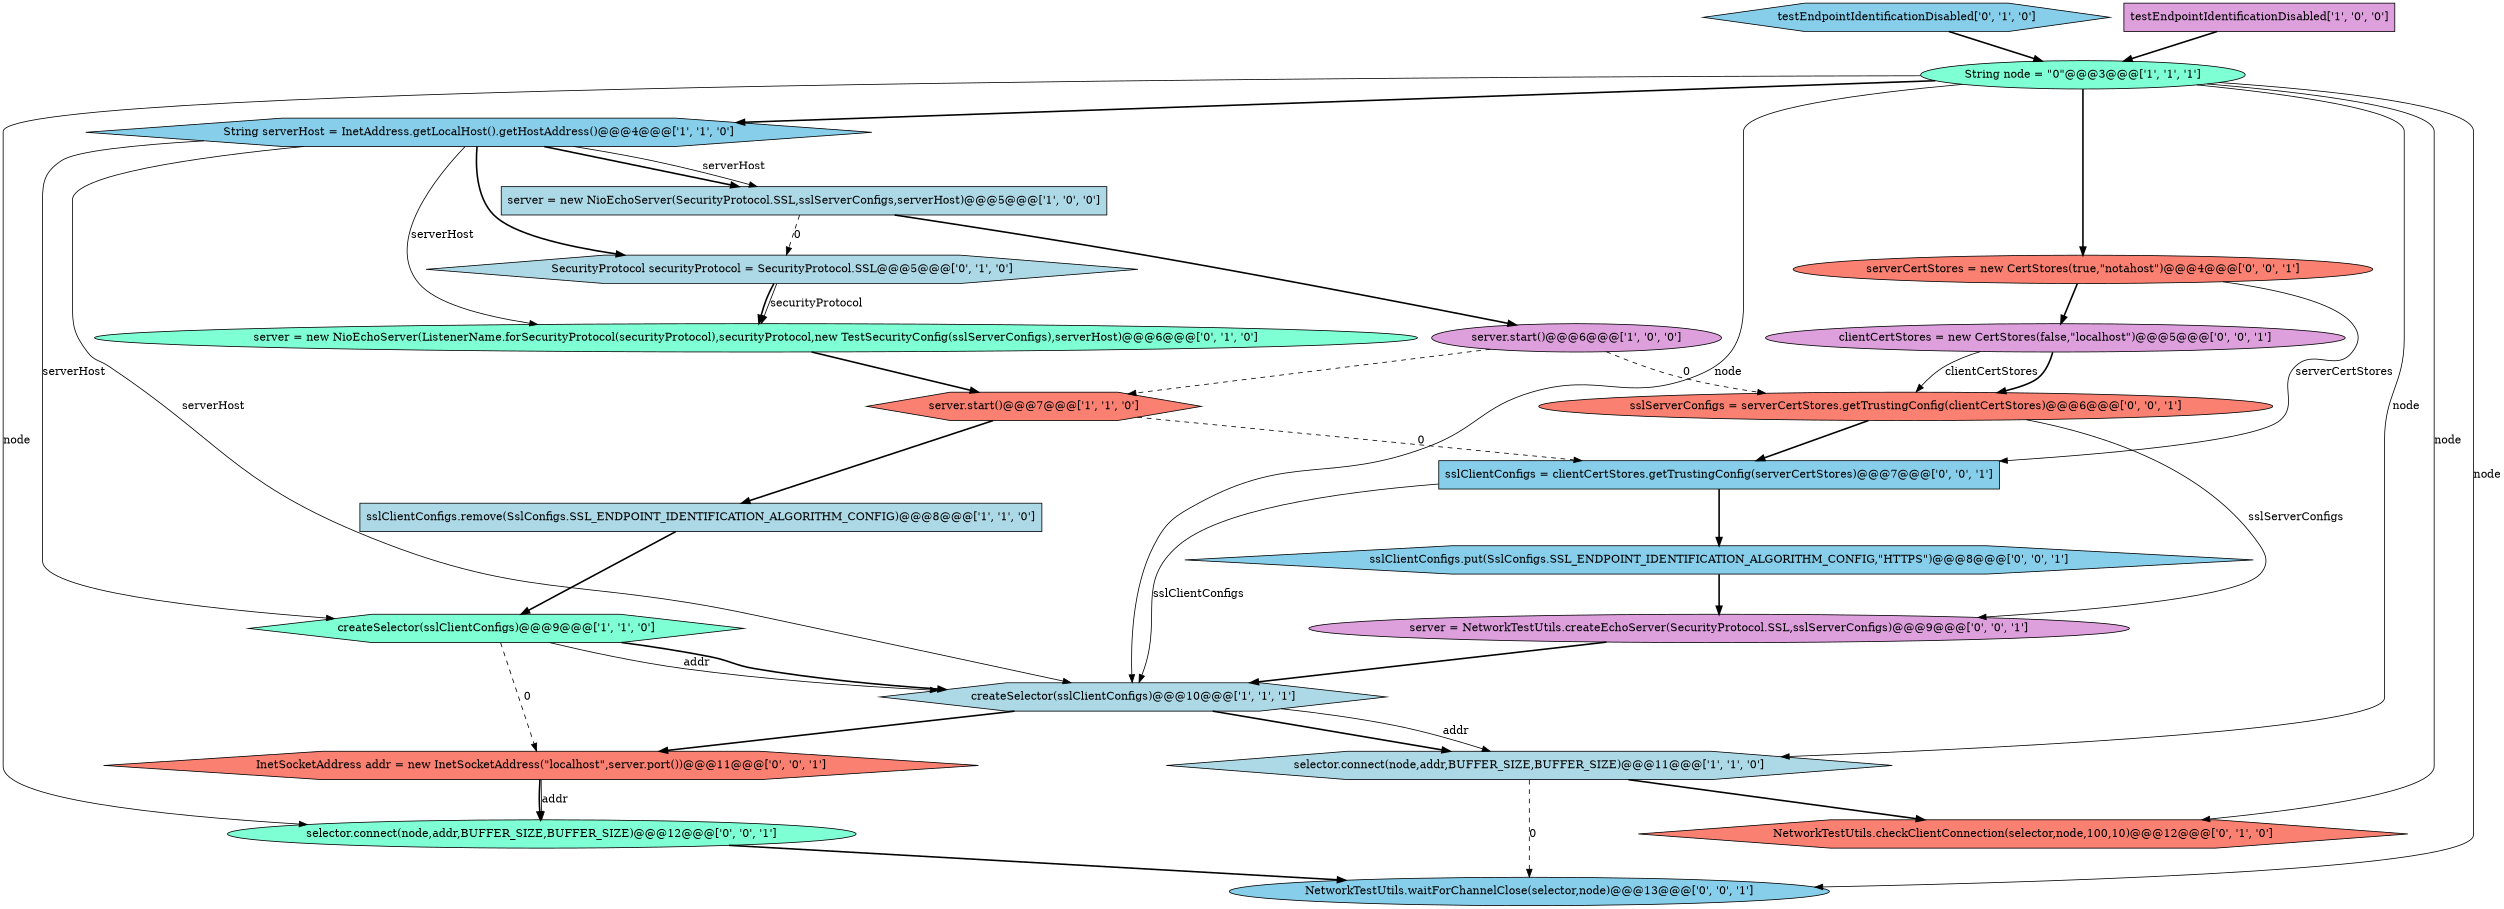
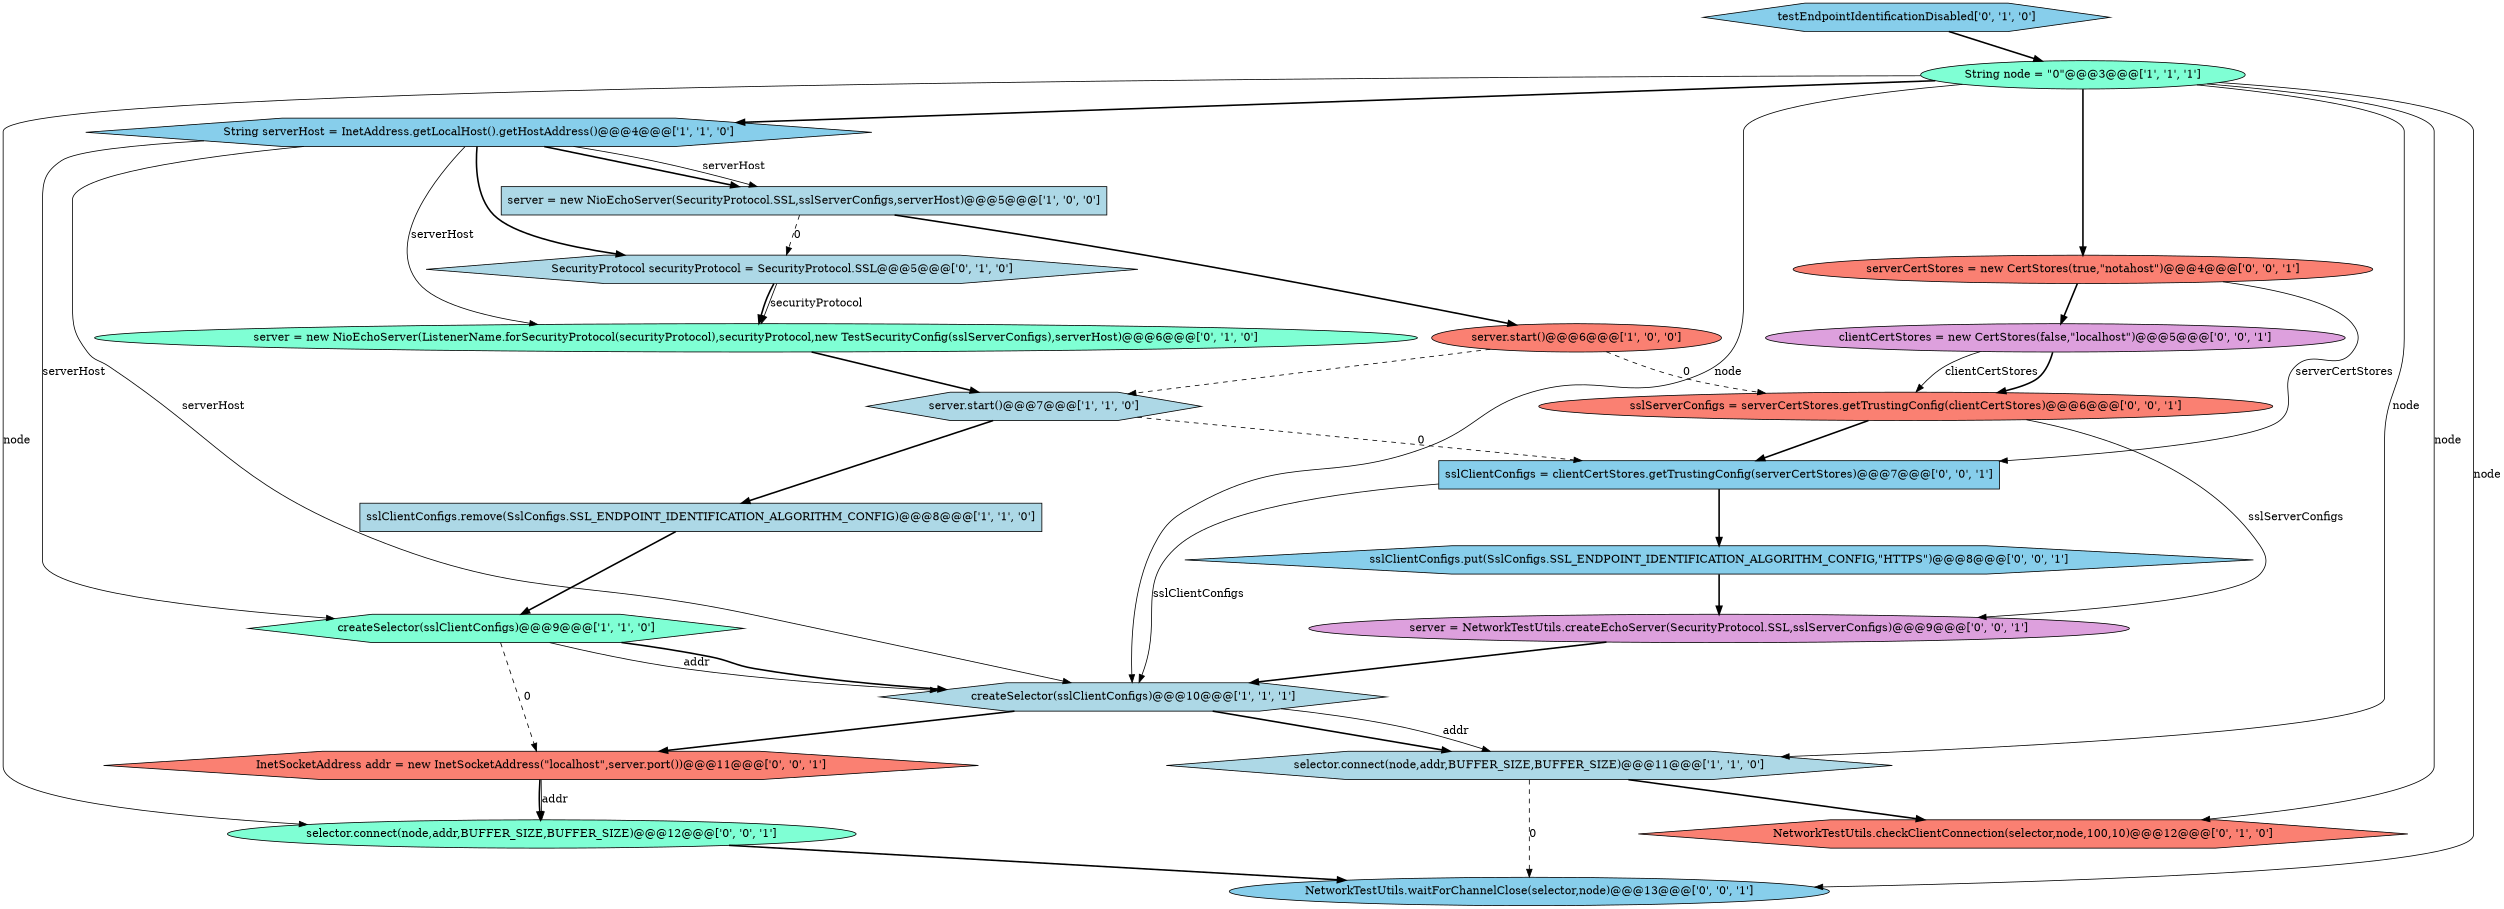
node "testEndpointIdentificationDisabled['1', '0', '0']": removed
node "server.start()@@@6@@@['1', '0', '0']": fillcolor plum -> salmon
node "server.start()@@@7@@@['1', '1', '0']": fillcolor salmon -> lightblue
